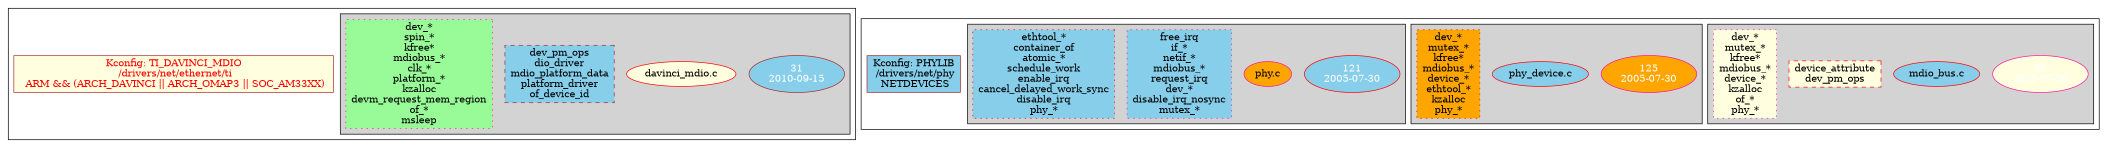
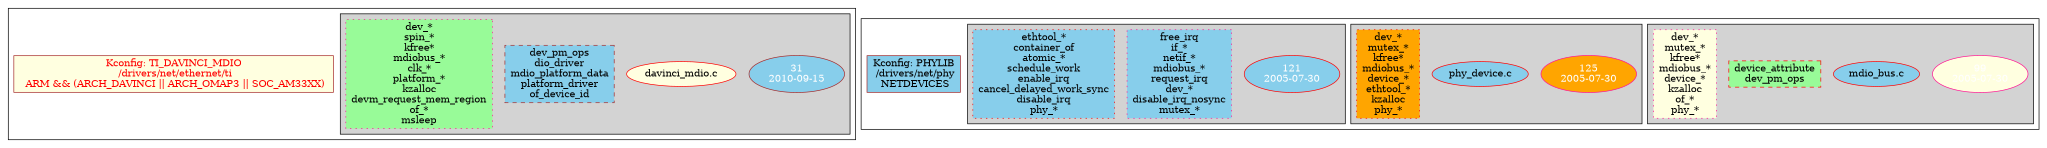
node "phy.c": removed
node "device_attribute dev_pm_ops": fillcolor lightyellow -> palegreen
